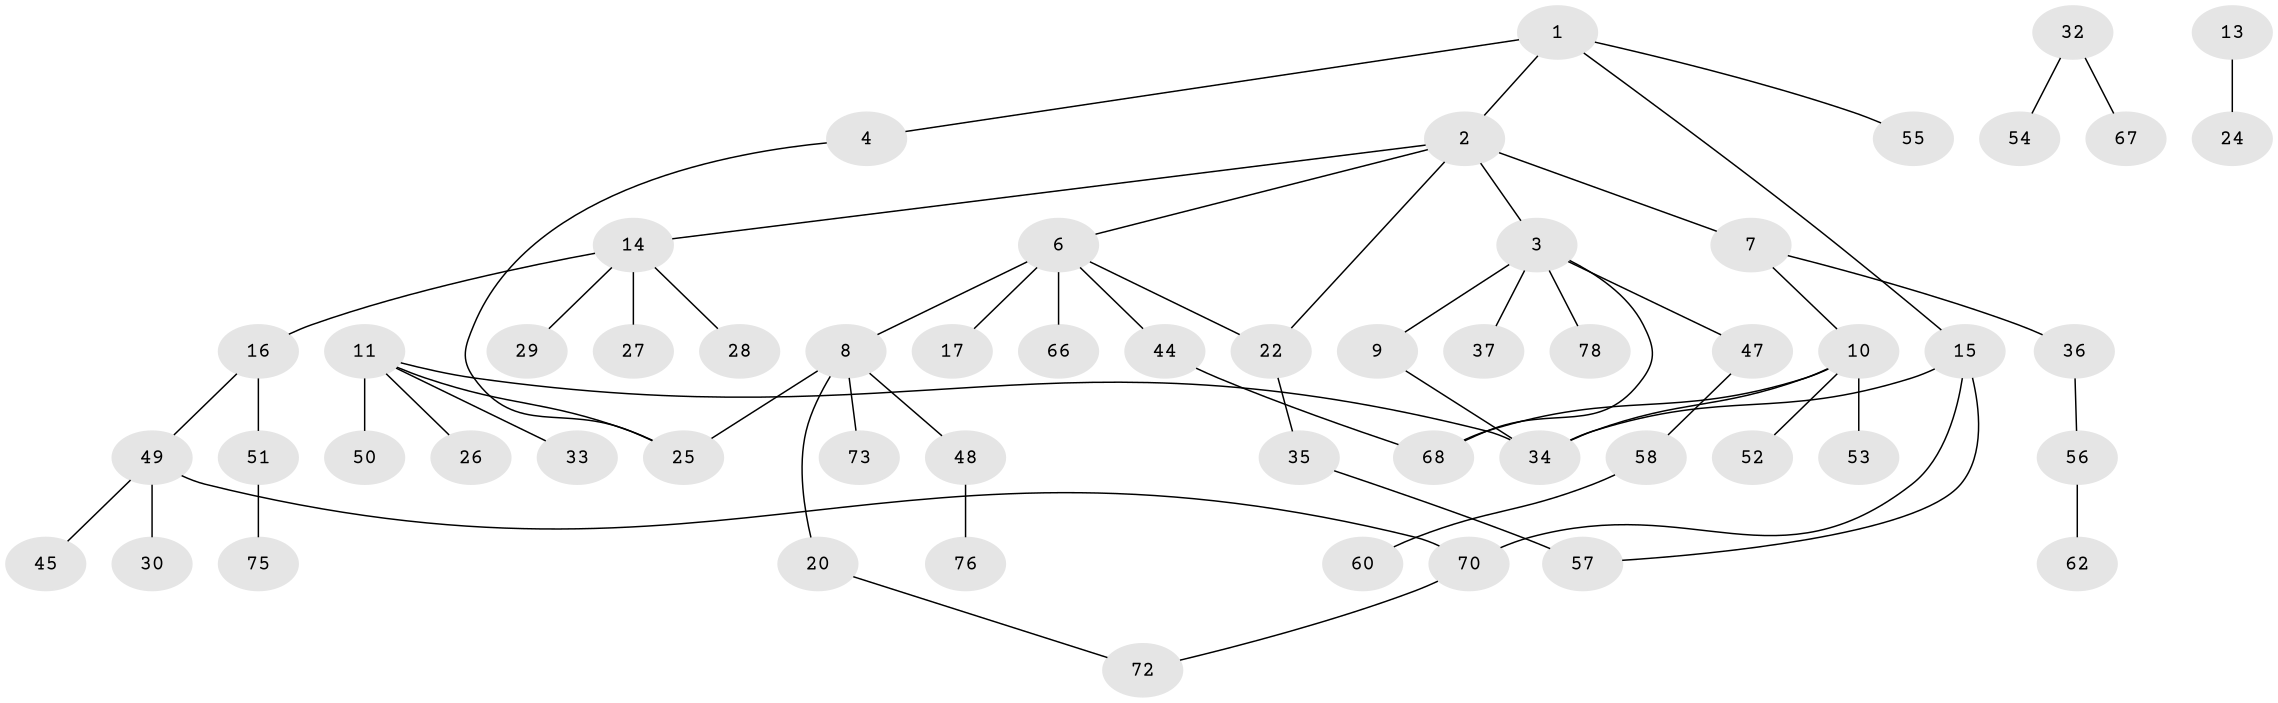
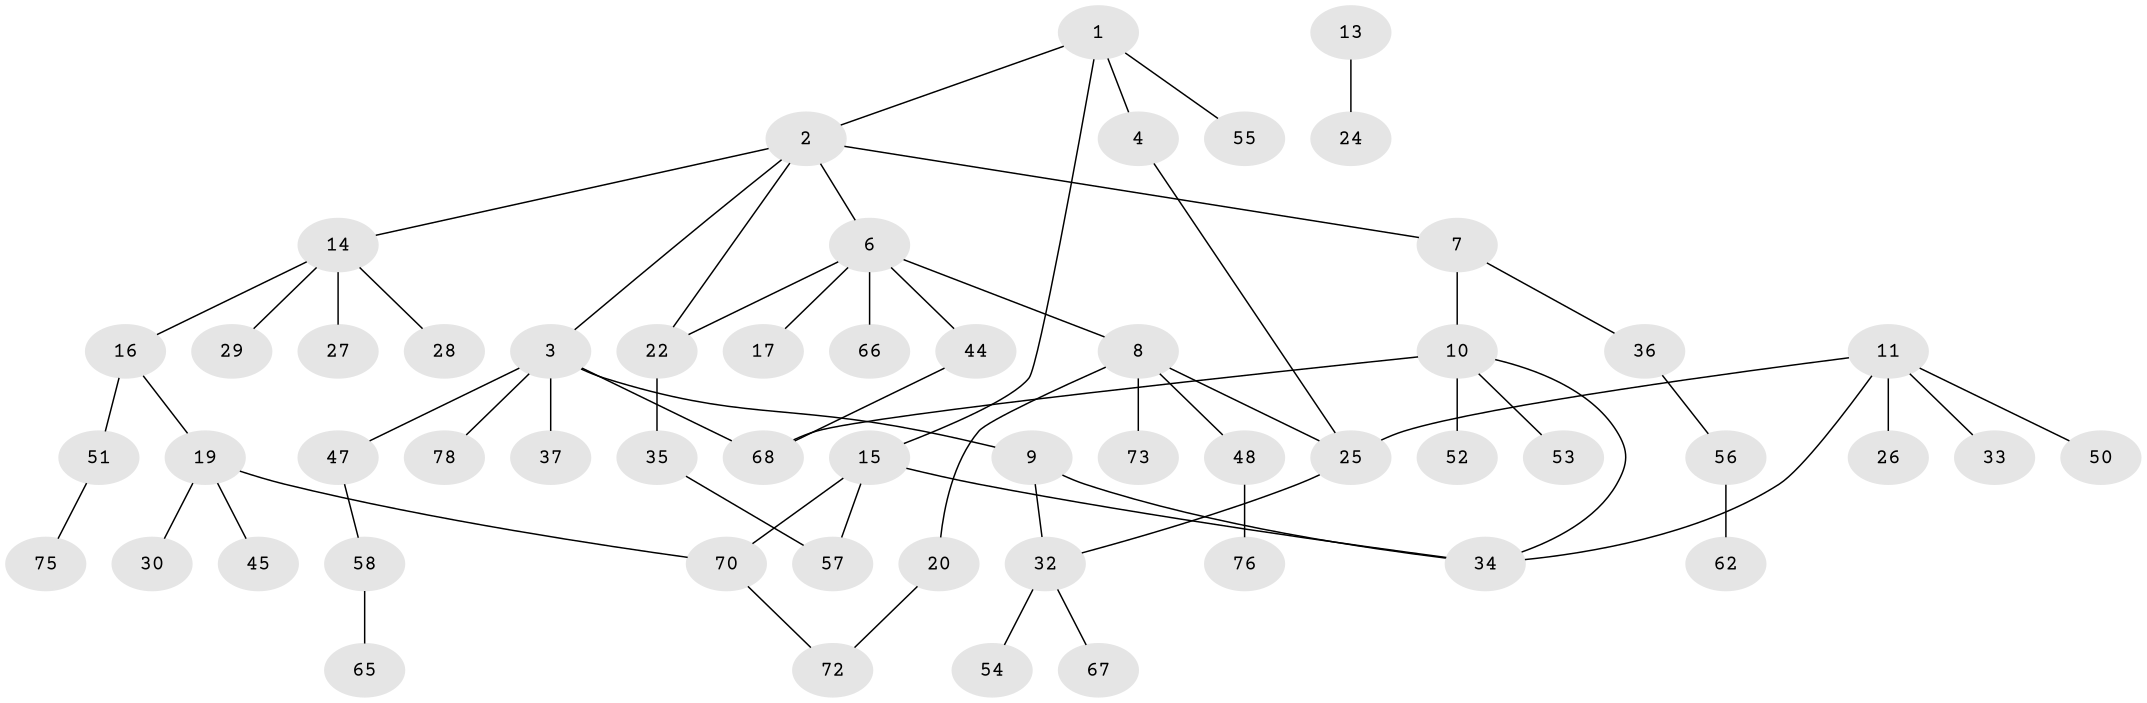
node "49": label "49" -> "19"
edge "25" -- "32": added
edge "9" -- "32": added
node "60": label "60" -> "65"
